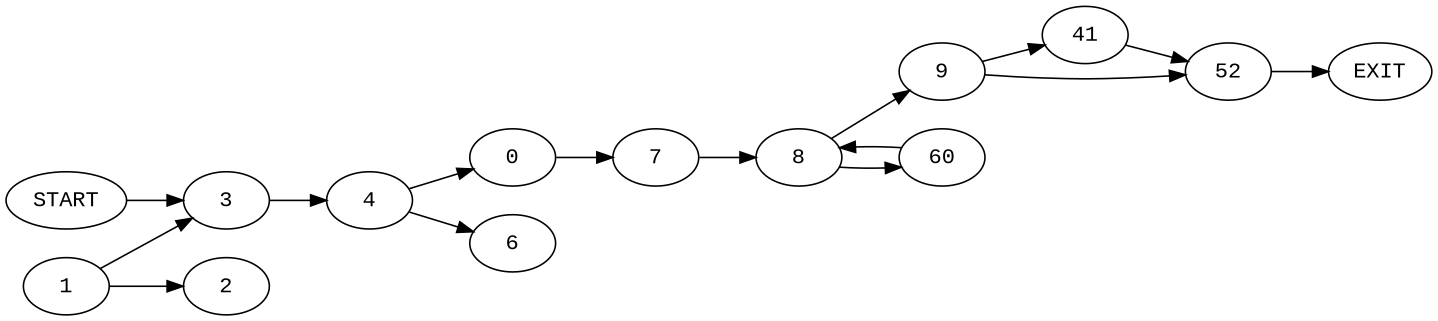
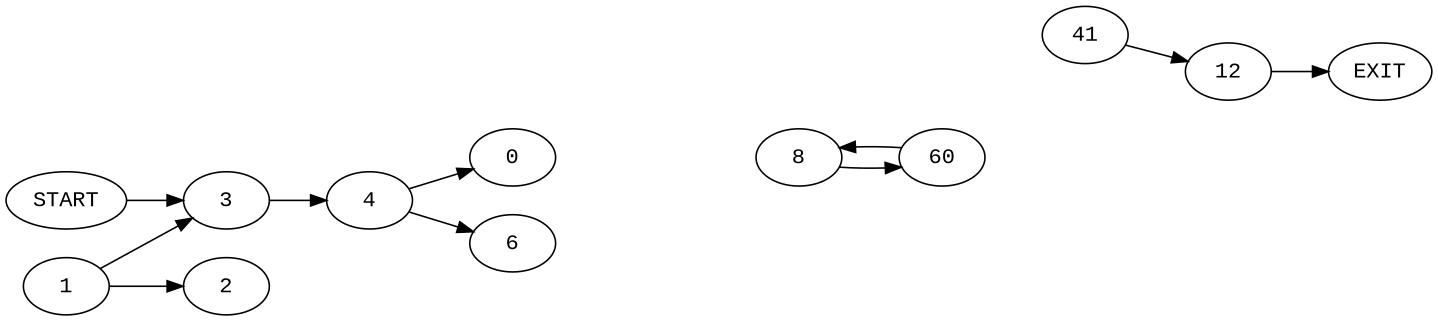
node "9": removed
node "52": label "52" -> "12"
node "7": removed
